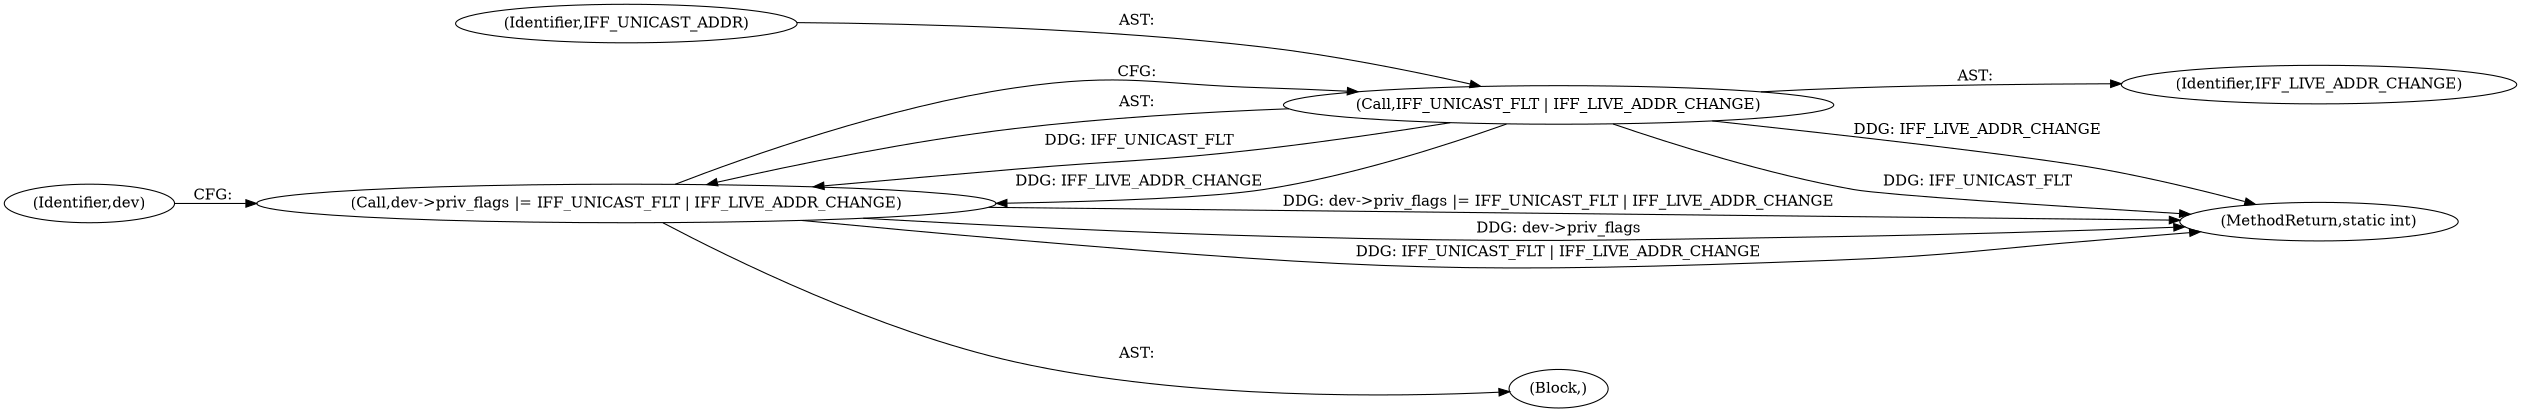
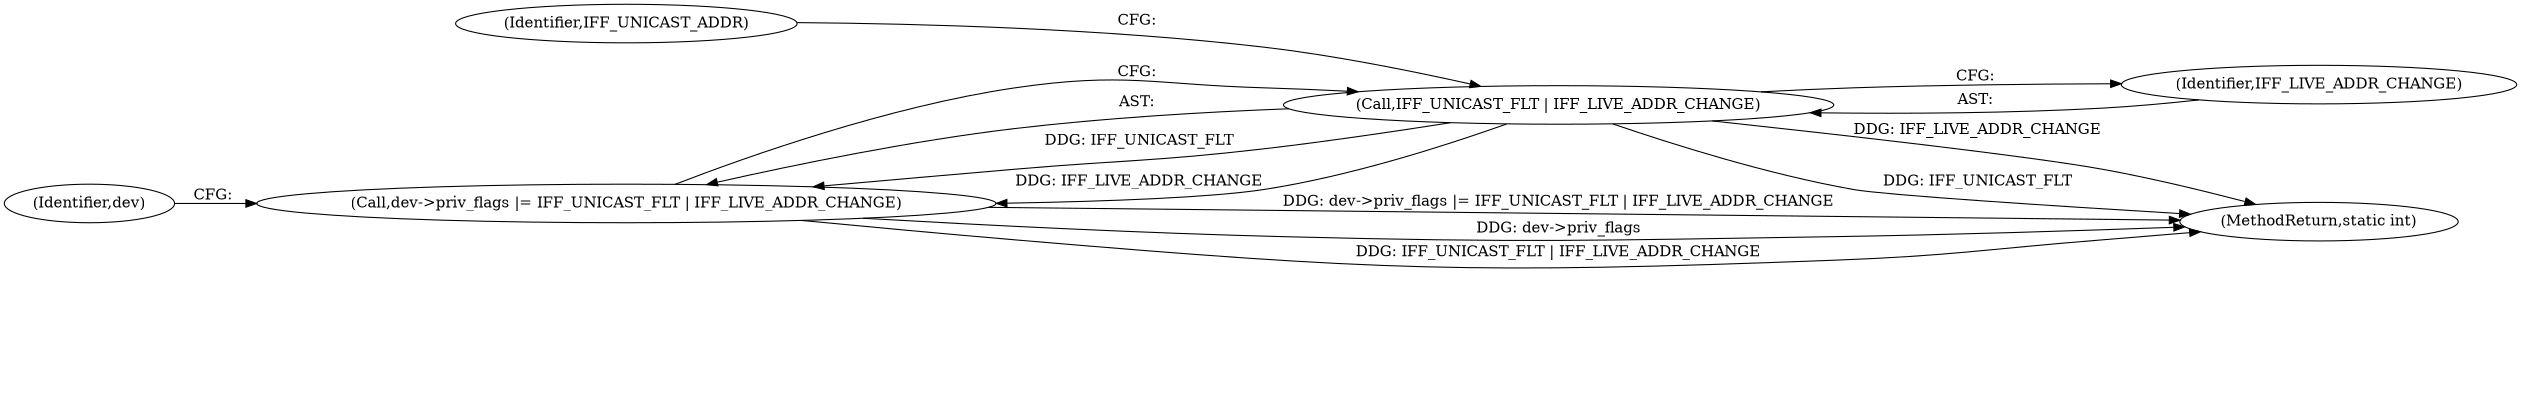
edge "(Identifier,IFF_UNICAST_ADDR)" -> "(Call,IFF_UNICAST_FLT | IFF_LIVE_ADDR_CHANGE)": label "AST: " -> "CFG: "
edge "(Call,IFF_UNICAST_FLT | IFF_LIVE_ADDR_CHANGE)" -> "(Identifier,IFF_LIVE_ADDR_CHANGE)": label "AST: " -> "CFG: "
edge "(Identifier,IFF_LIVE_ADDR_CHANGE)" -> "(Call,IFF_UNICAST_FLT | IFF_LIVE_ADDR_CHANGE)": added, label "AST:"
node "(Block,)": removed
